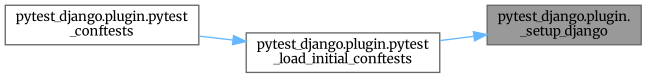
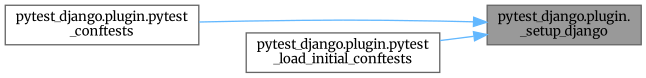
edge "pytest_django.plugin.pytest _conftests" -> "pytest_django.plugin.pytest _load_initial_conftests": now "pytest_django.plugin.pytest _conftests" -> "pytest_django.plugin. _setup_django"
